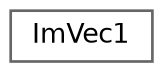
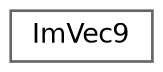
node "ImVec1": label "ImVec1" -> "ImVec9"
